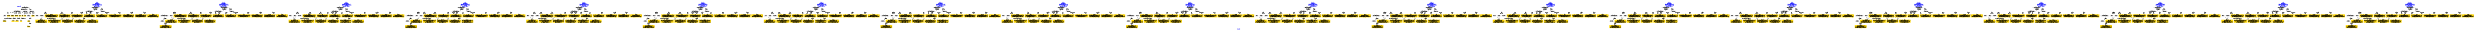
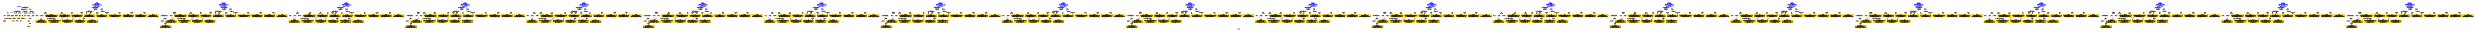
node "image_url": fillcolor gold -> lightgray
node "nationality": fillcolor gold -> lightgray
